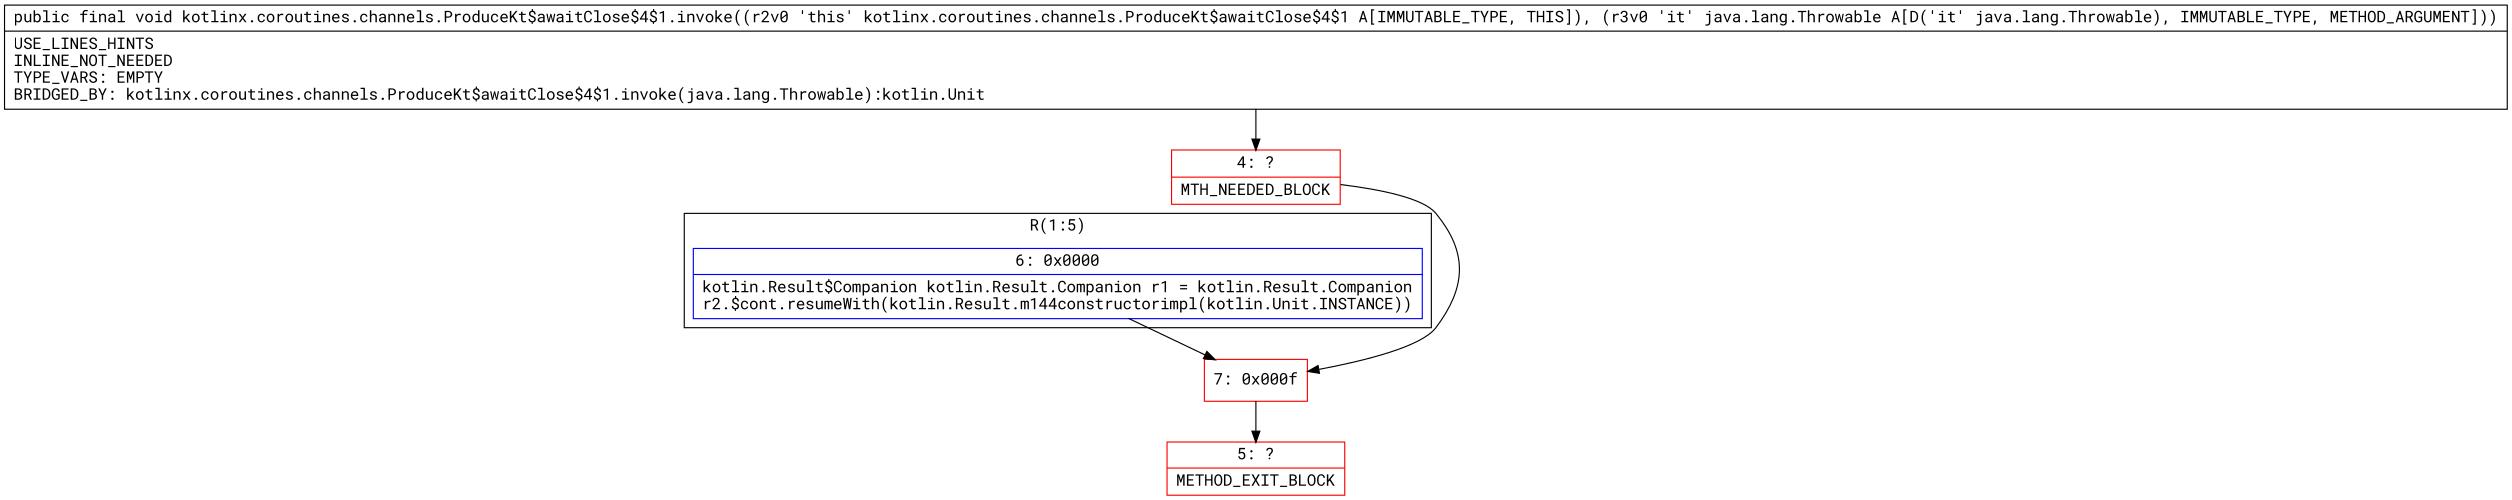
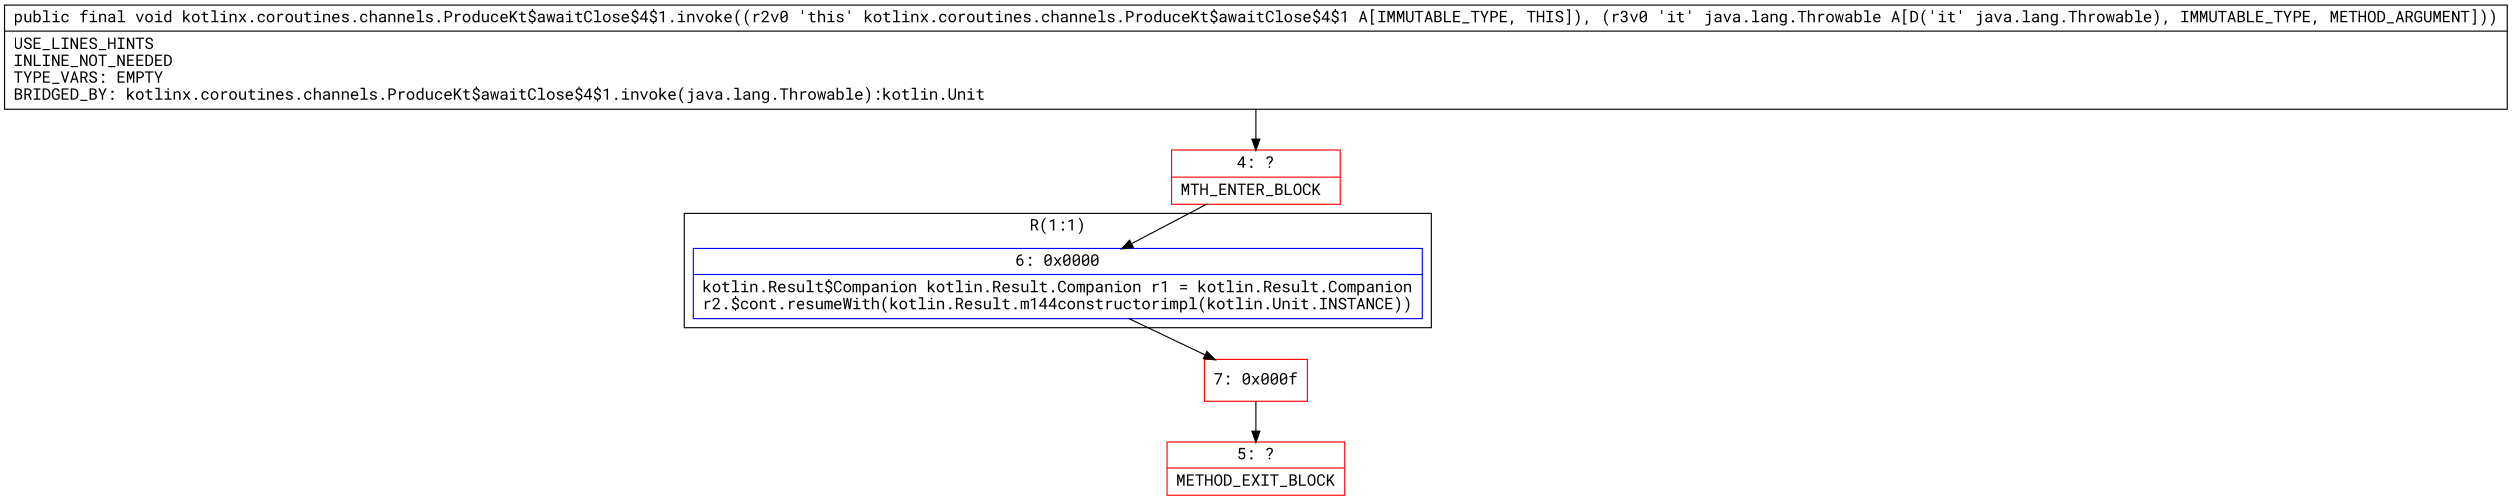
node "4: ?": text "MTH_NEEDED_BLOCK" -> "MTH_ENTER_BLOCK"
cluster "R(1:5)": label "R(1:5)" -> "R(1:1)"
edge "4: ?" -> "7: 0x000f": now "4: ?" -> "6: 0x0000"
